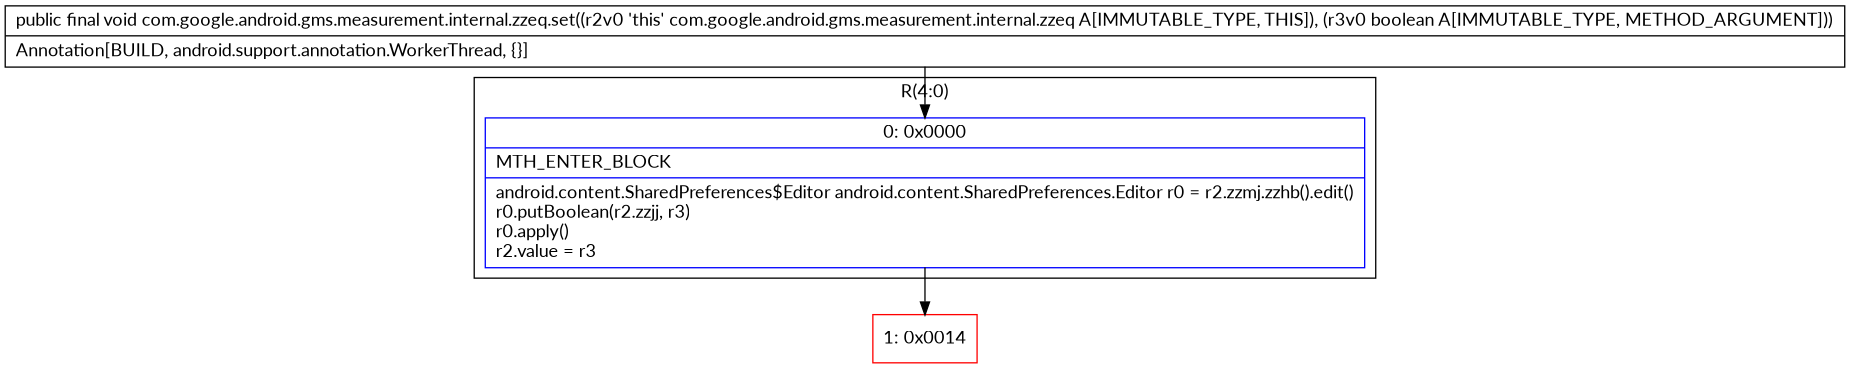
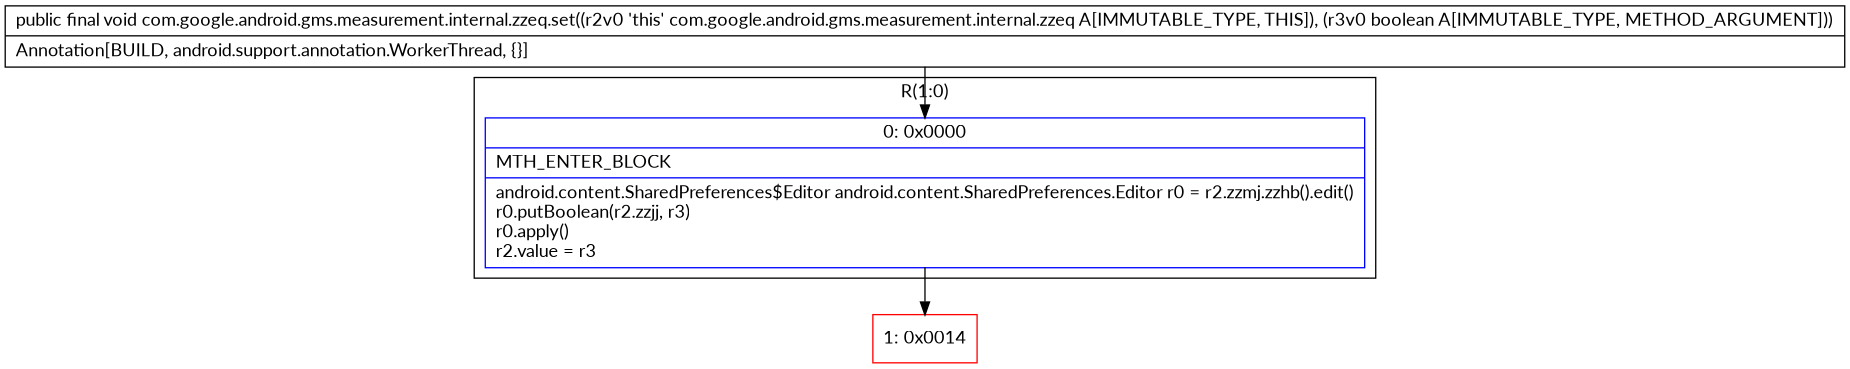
cluster "R(4:0)": label "R(4:0)" -> "R(1:0)"
